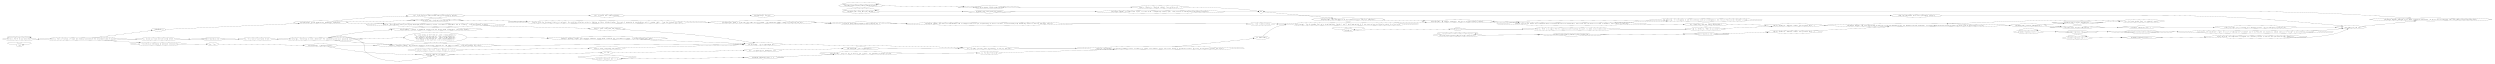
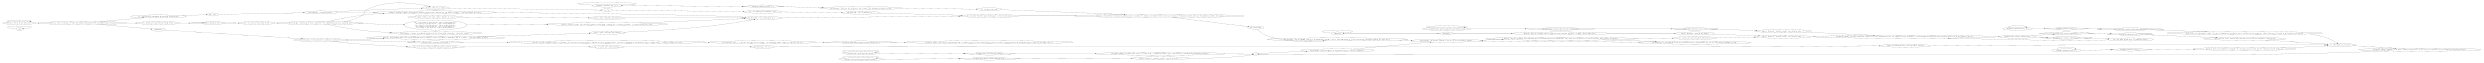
node "You: I don't smell anything.": removed
node "Rhetoric: What do you smell?": shape diamond -> ellipse
